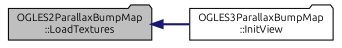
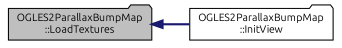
node "OGLES3ParallaxBumpMap ::InitView": label "OGLES3ParallaxBumpMap ::InitView" -> "OGLES2ParallaxBumpMap ::InitView"
